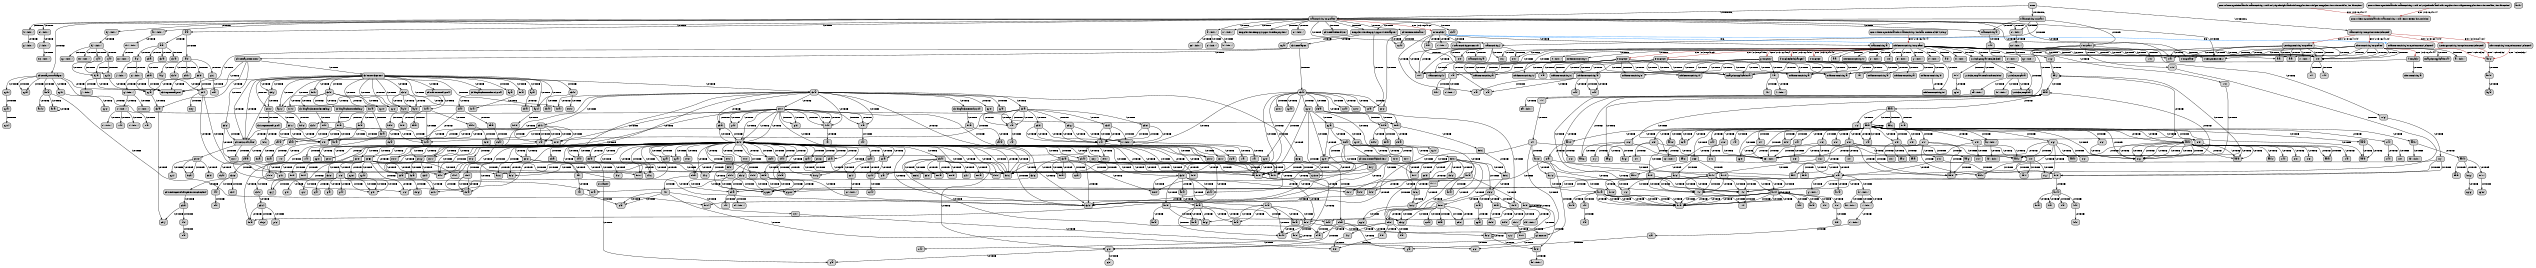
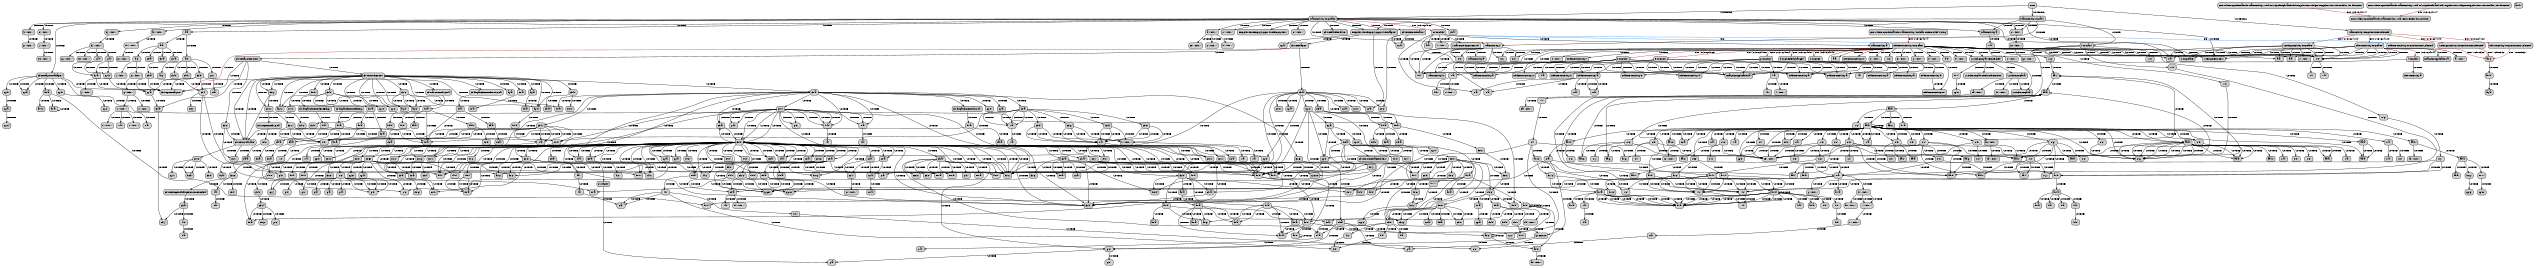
edge "ch(setAdapter)" -> "ch(requestLayout)": color black -> firebrick
